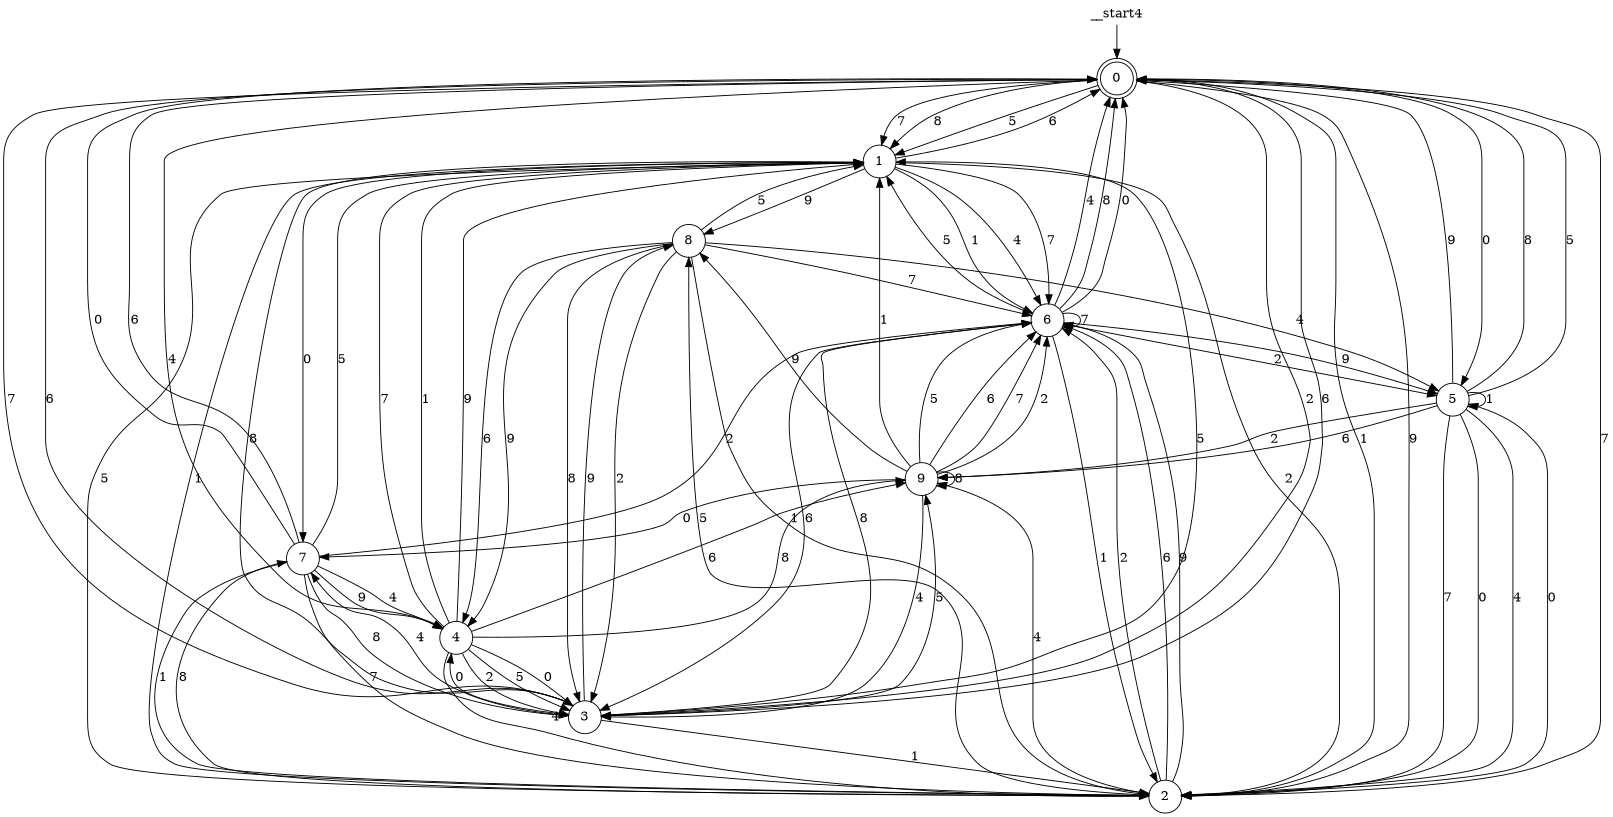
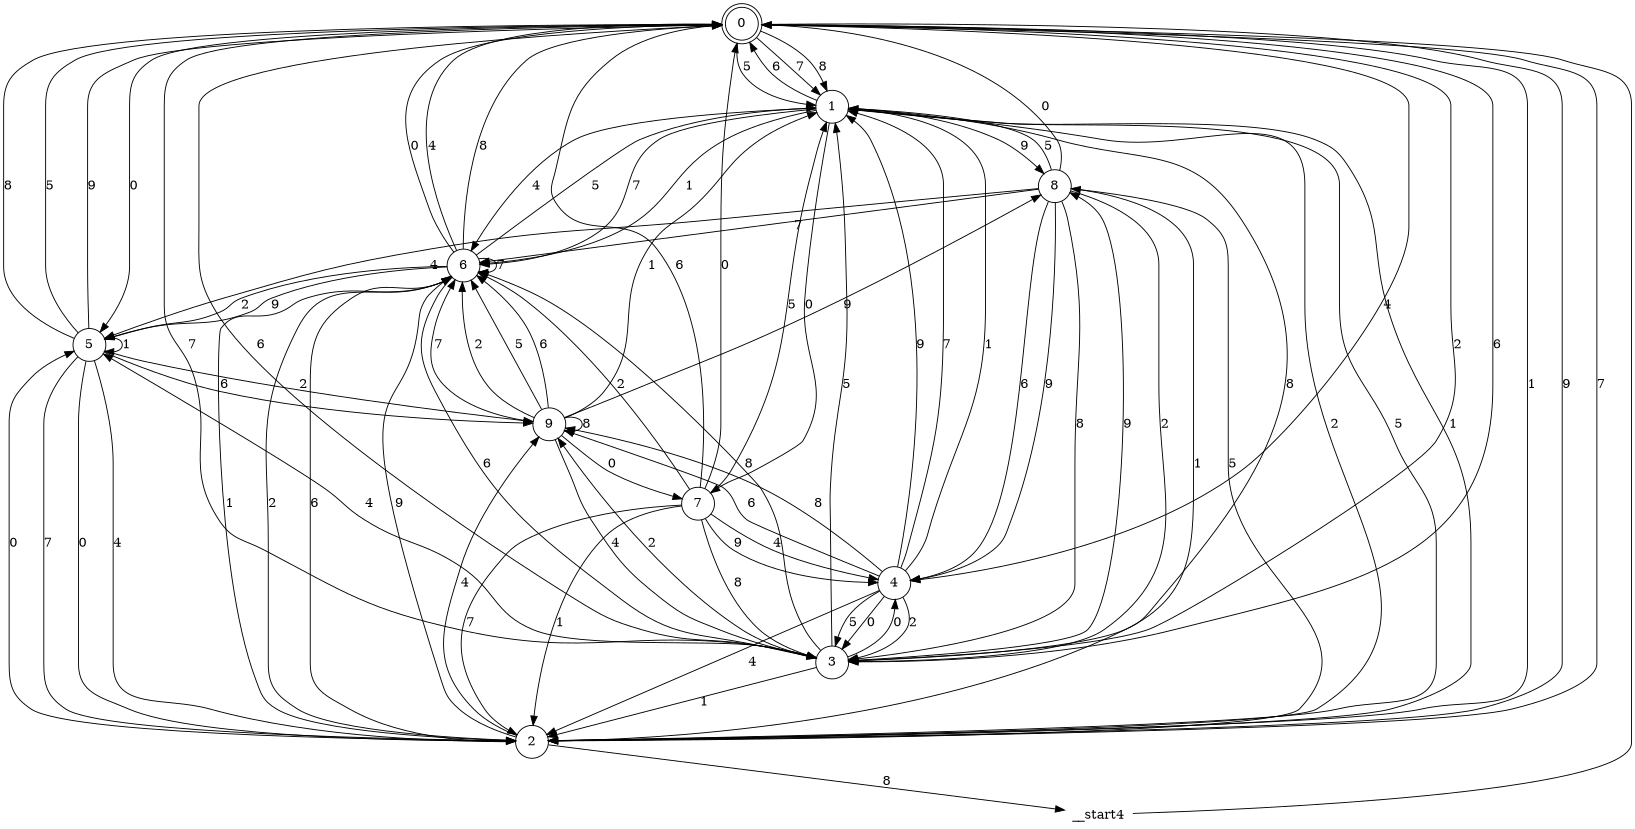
edge "8" -> "0": added, label "0"
edge "3" -> "9": label "5" -> "2"
edge "3" -> "7": now "3" -> "5"
edge "2" -> "7": now "2" -> "__start4"
